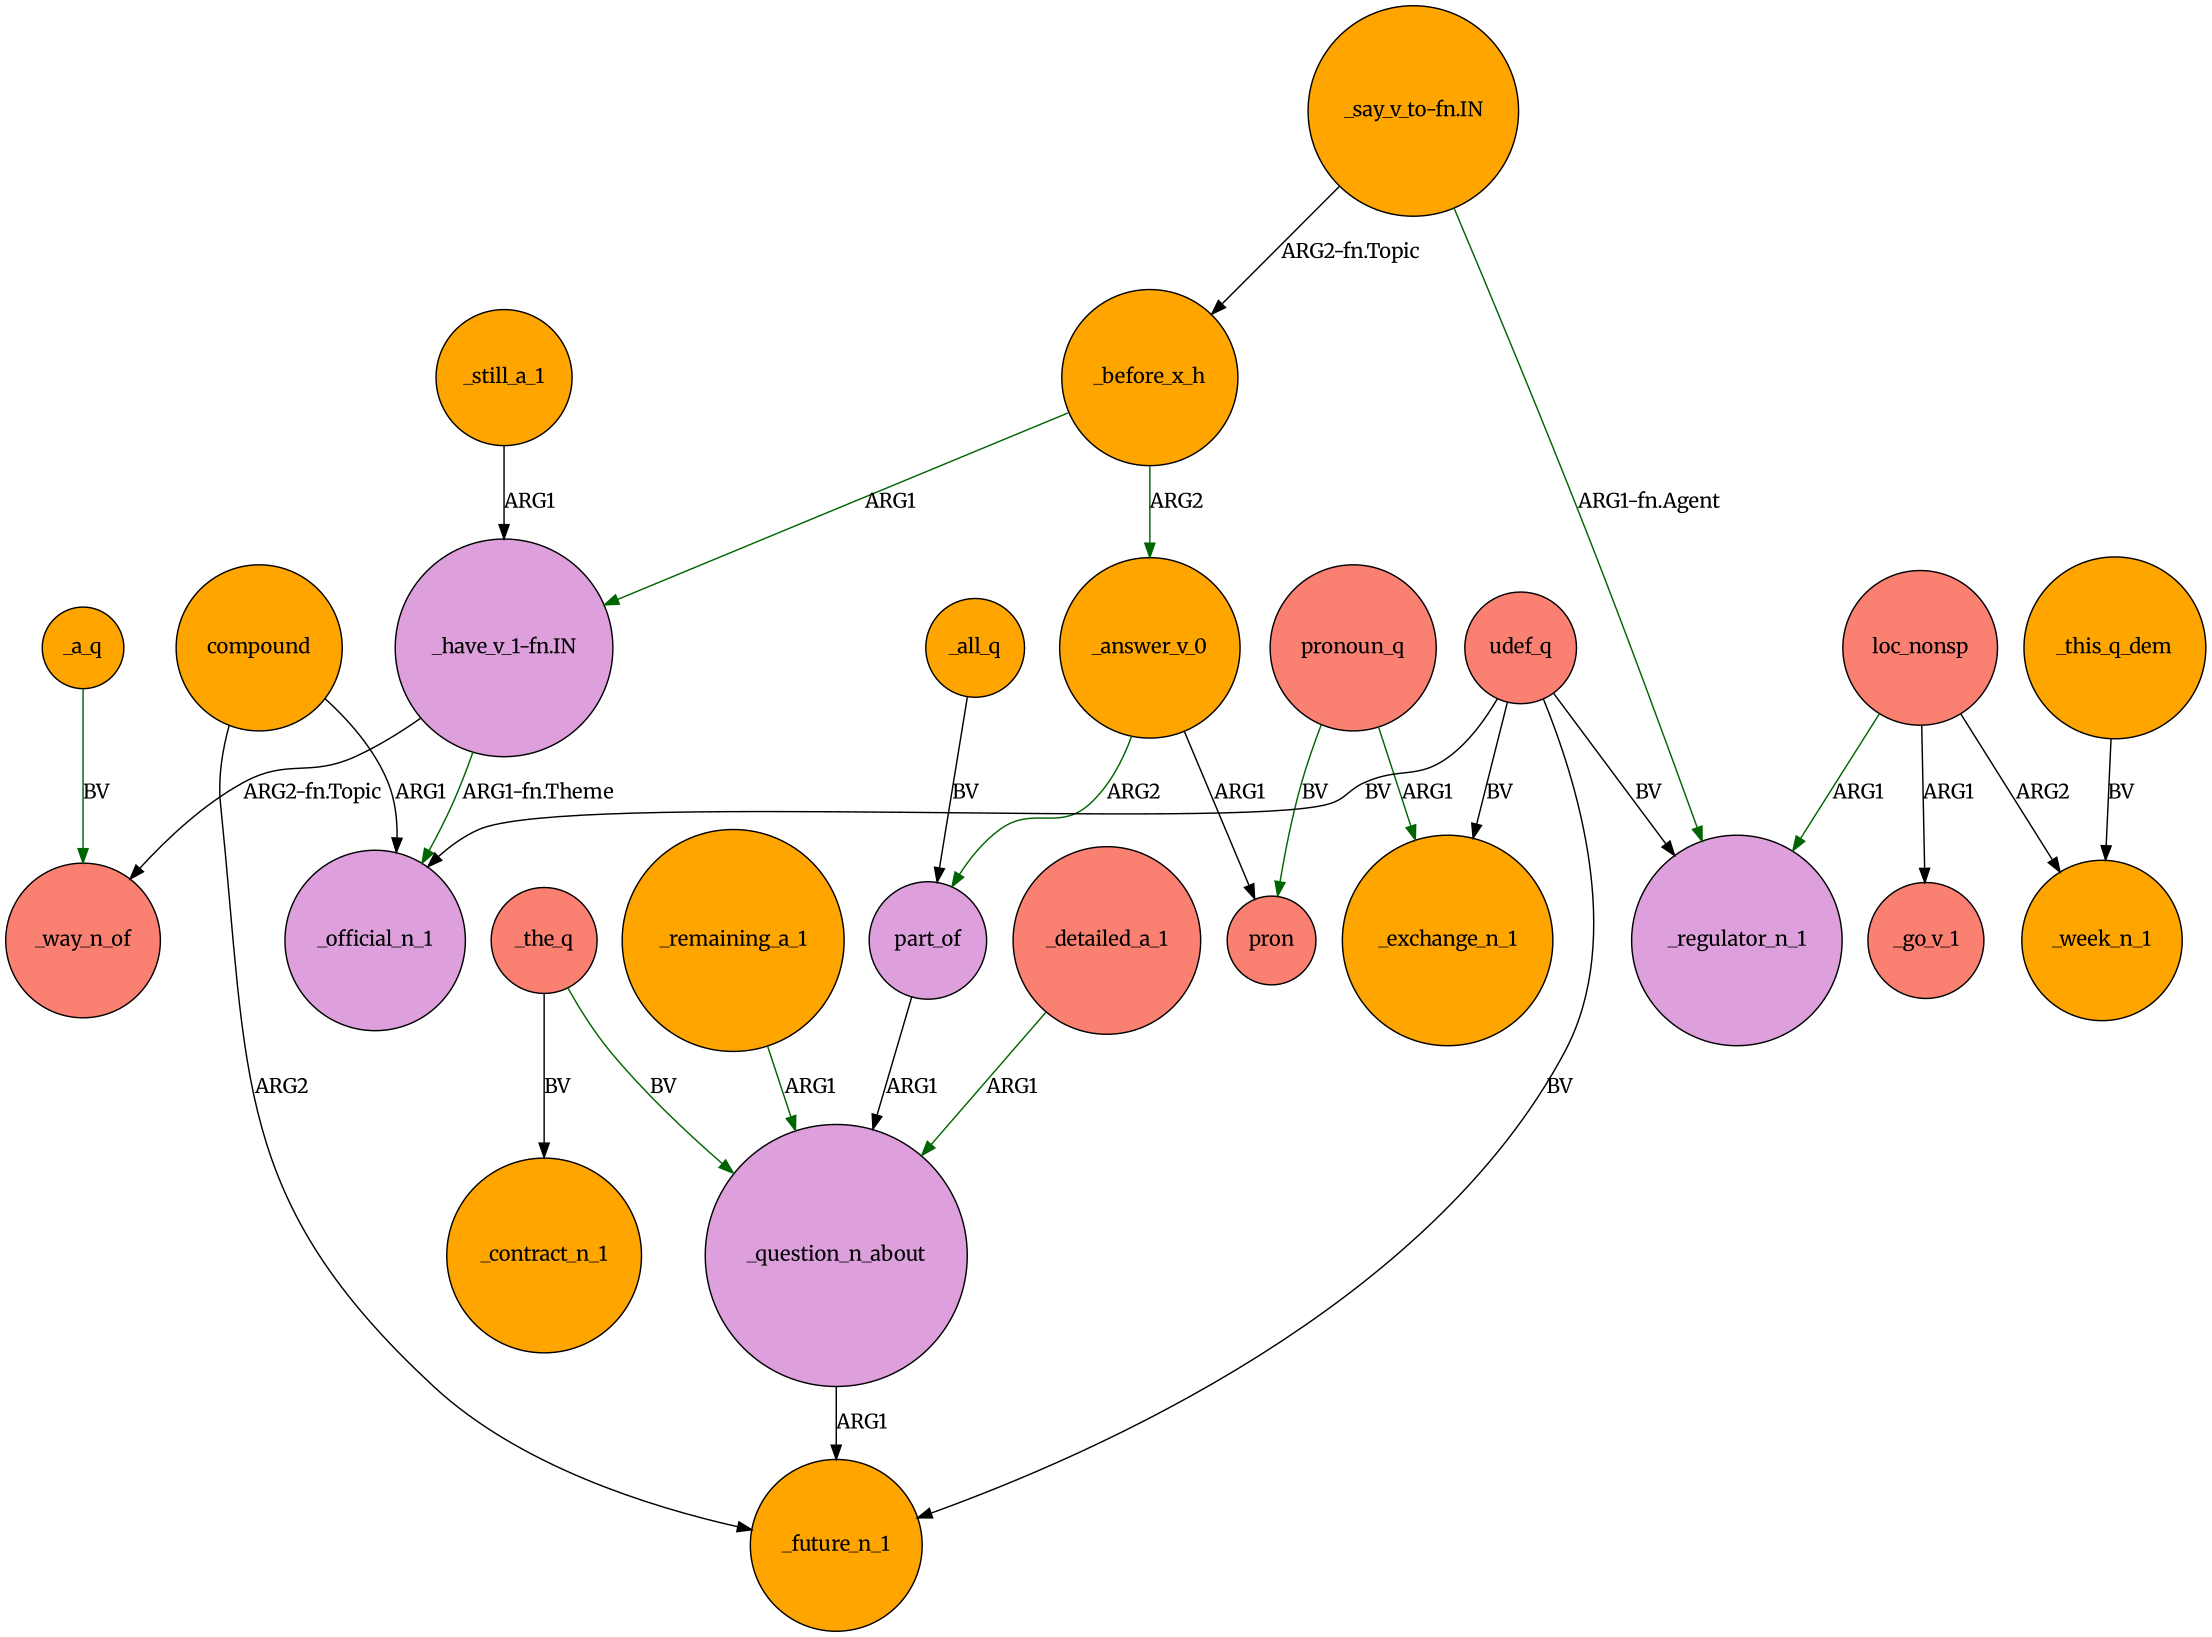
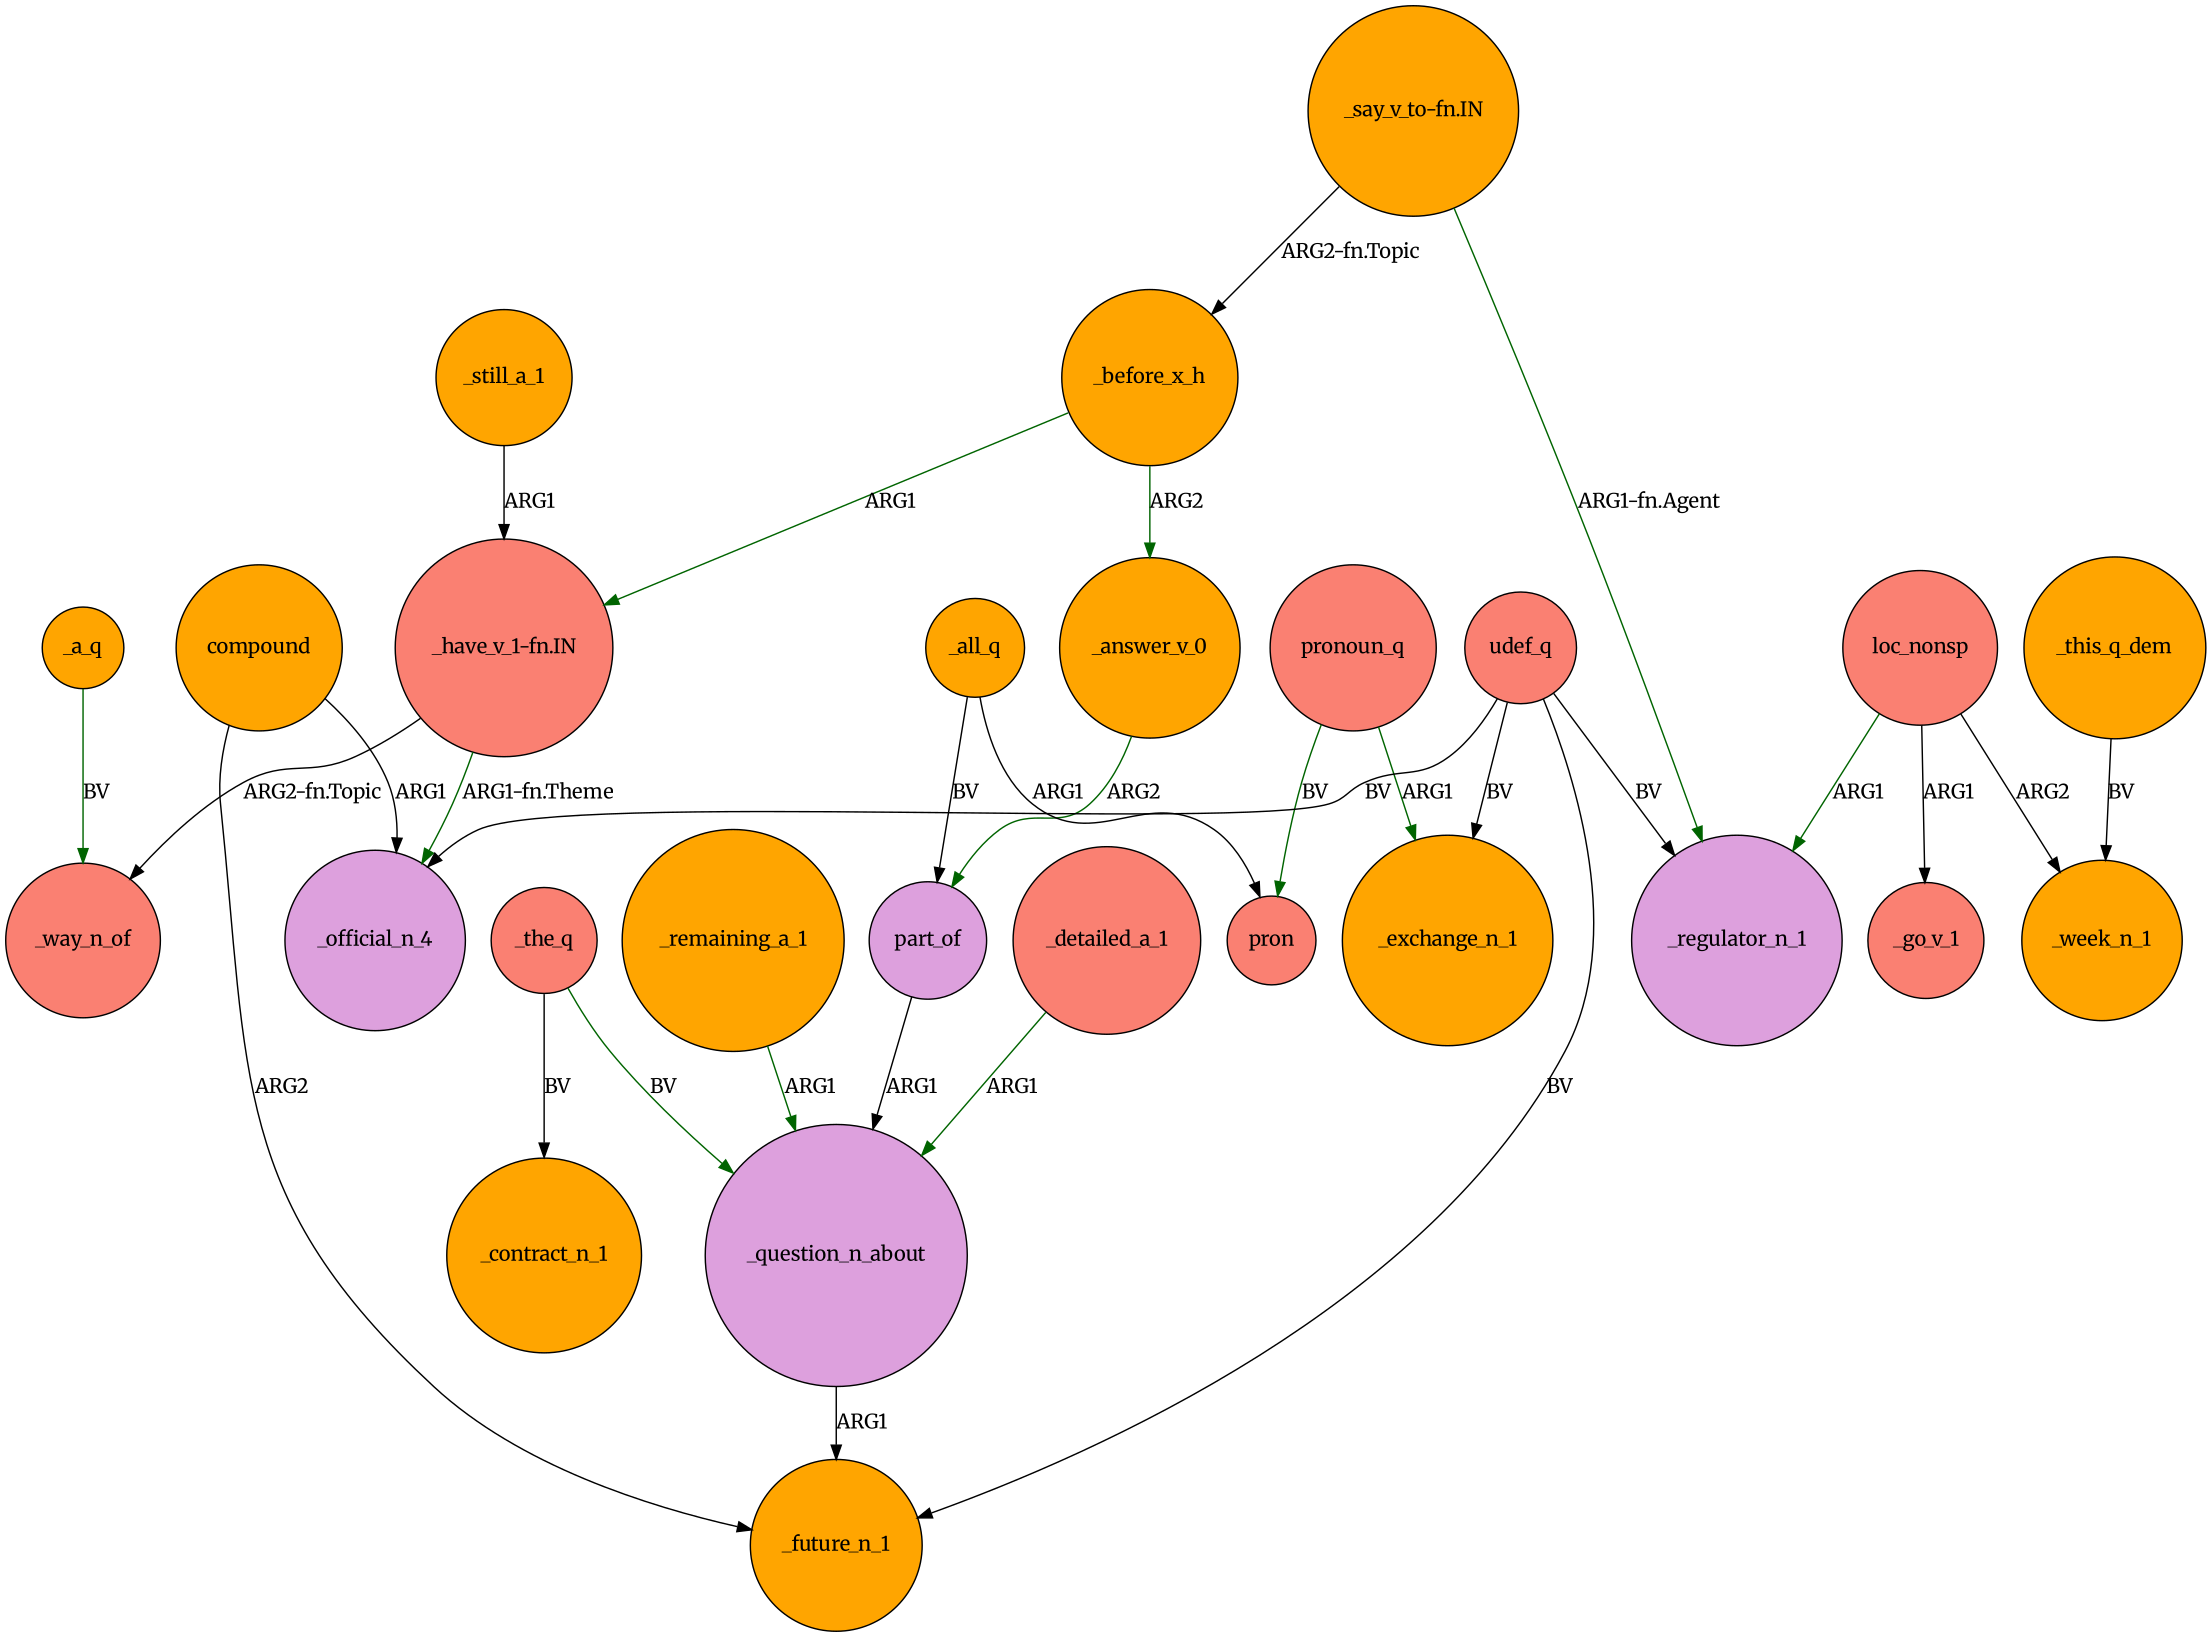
node "_have_v_1-fn.IN": fillcolor plum -> salmon
edge "_answer_v_0" -> "pron": now "_all_q" -> "pron"
node "_official_n_1": label "_official_n_1" -> "_official_n_4"
